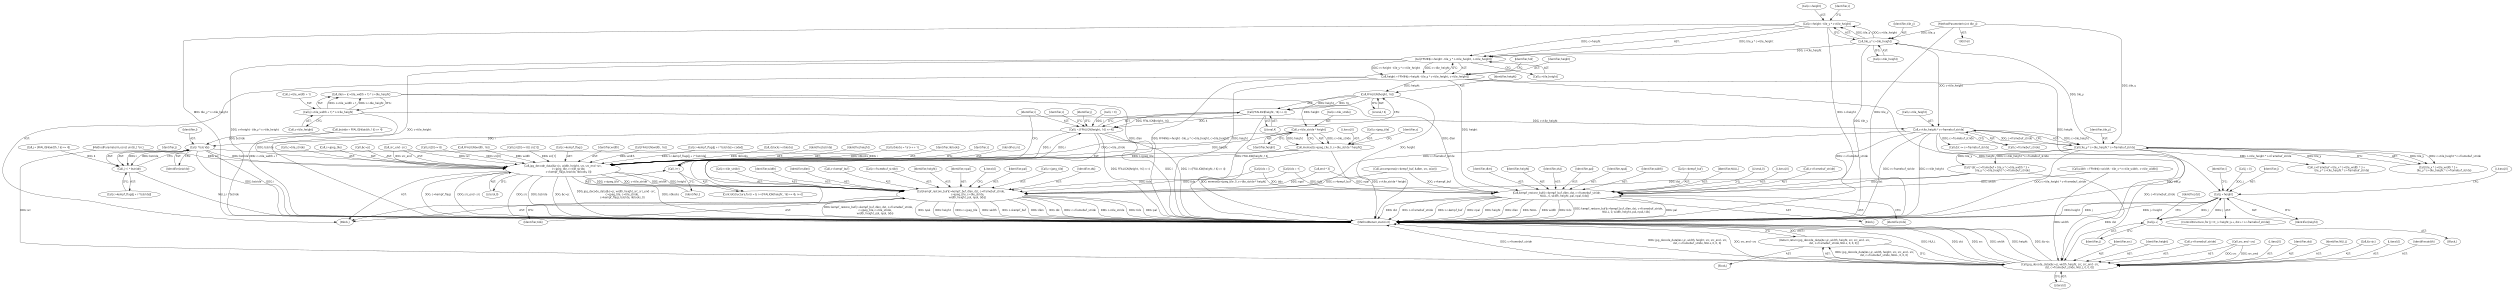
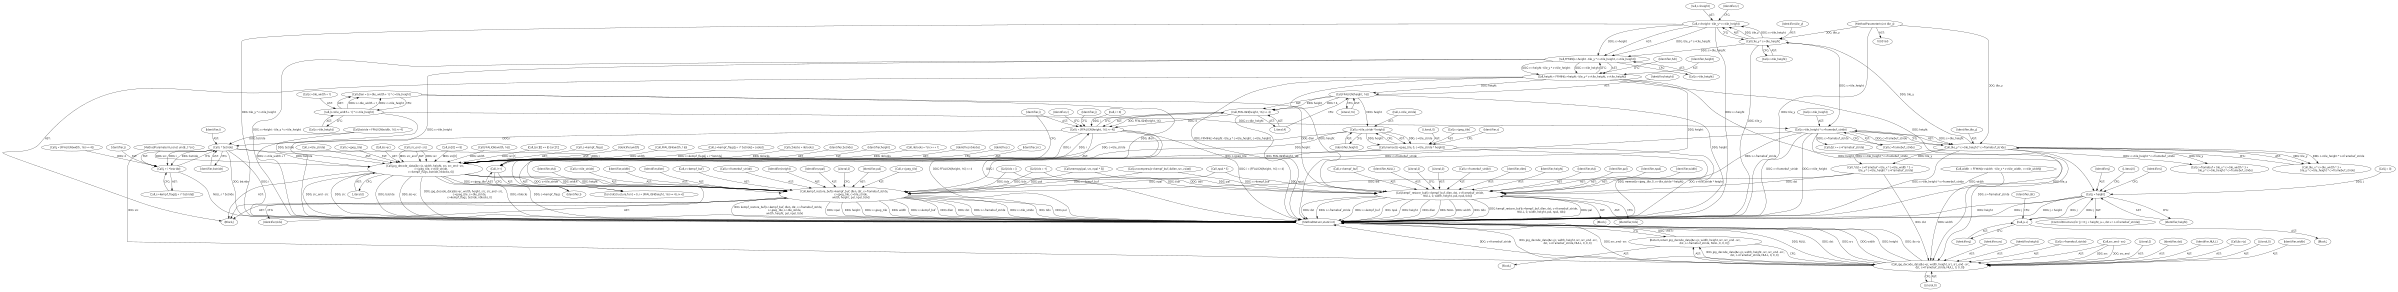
node "(Call,memcpy(pal, src, npal * 3))": added
node "(Call,end * 3)": label "(Call,end * 3)" -> "(Call,npal * 3)"
